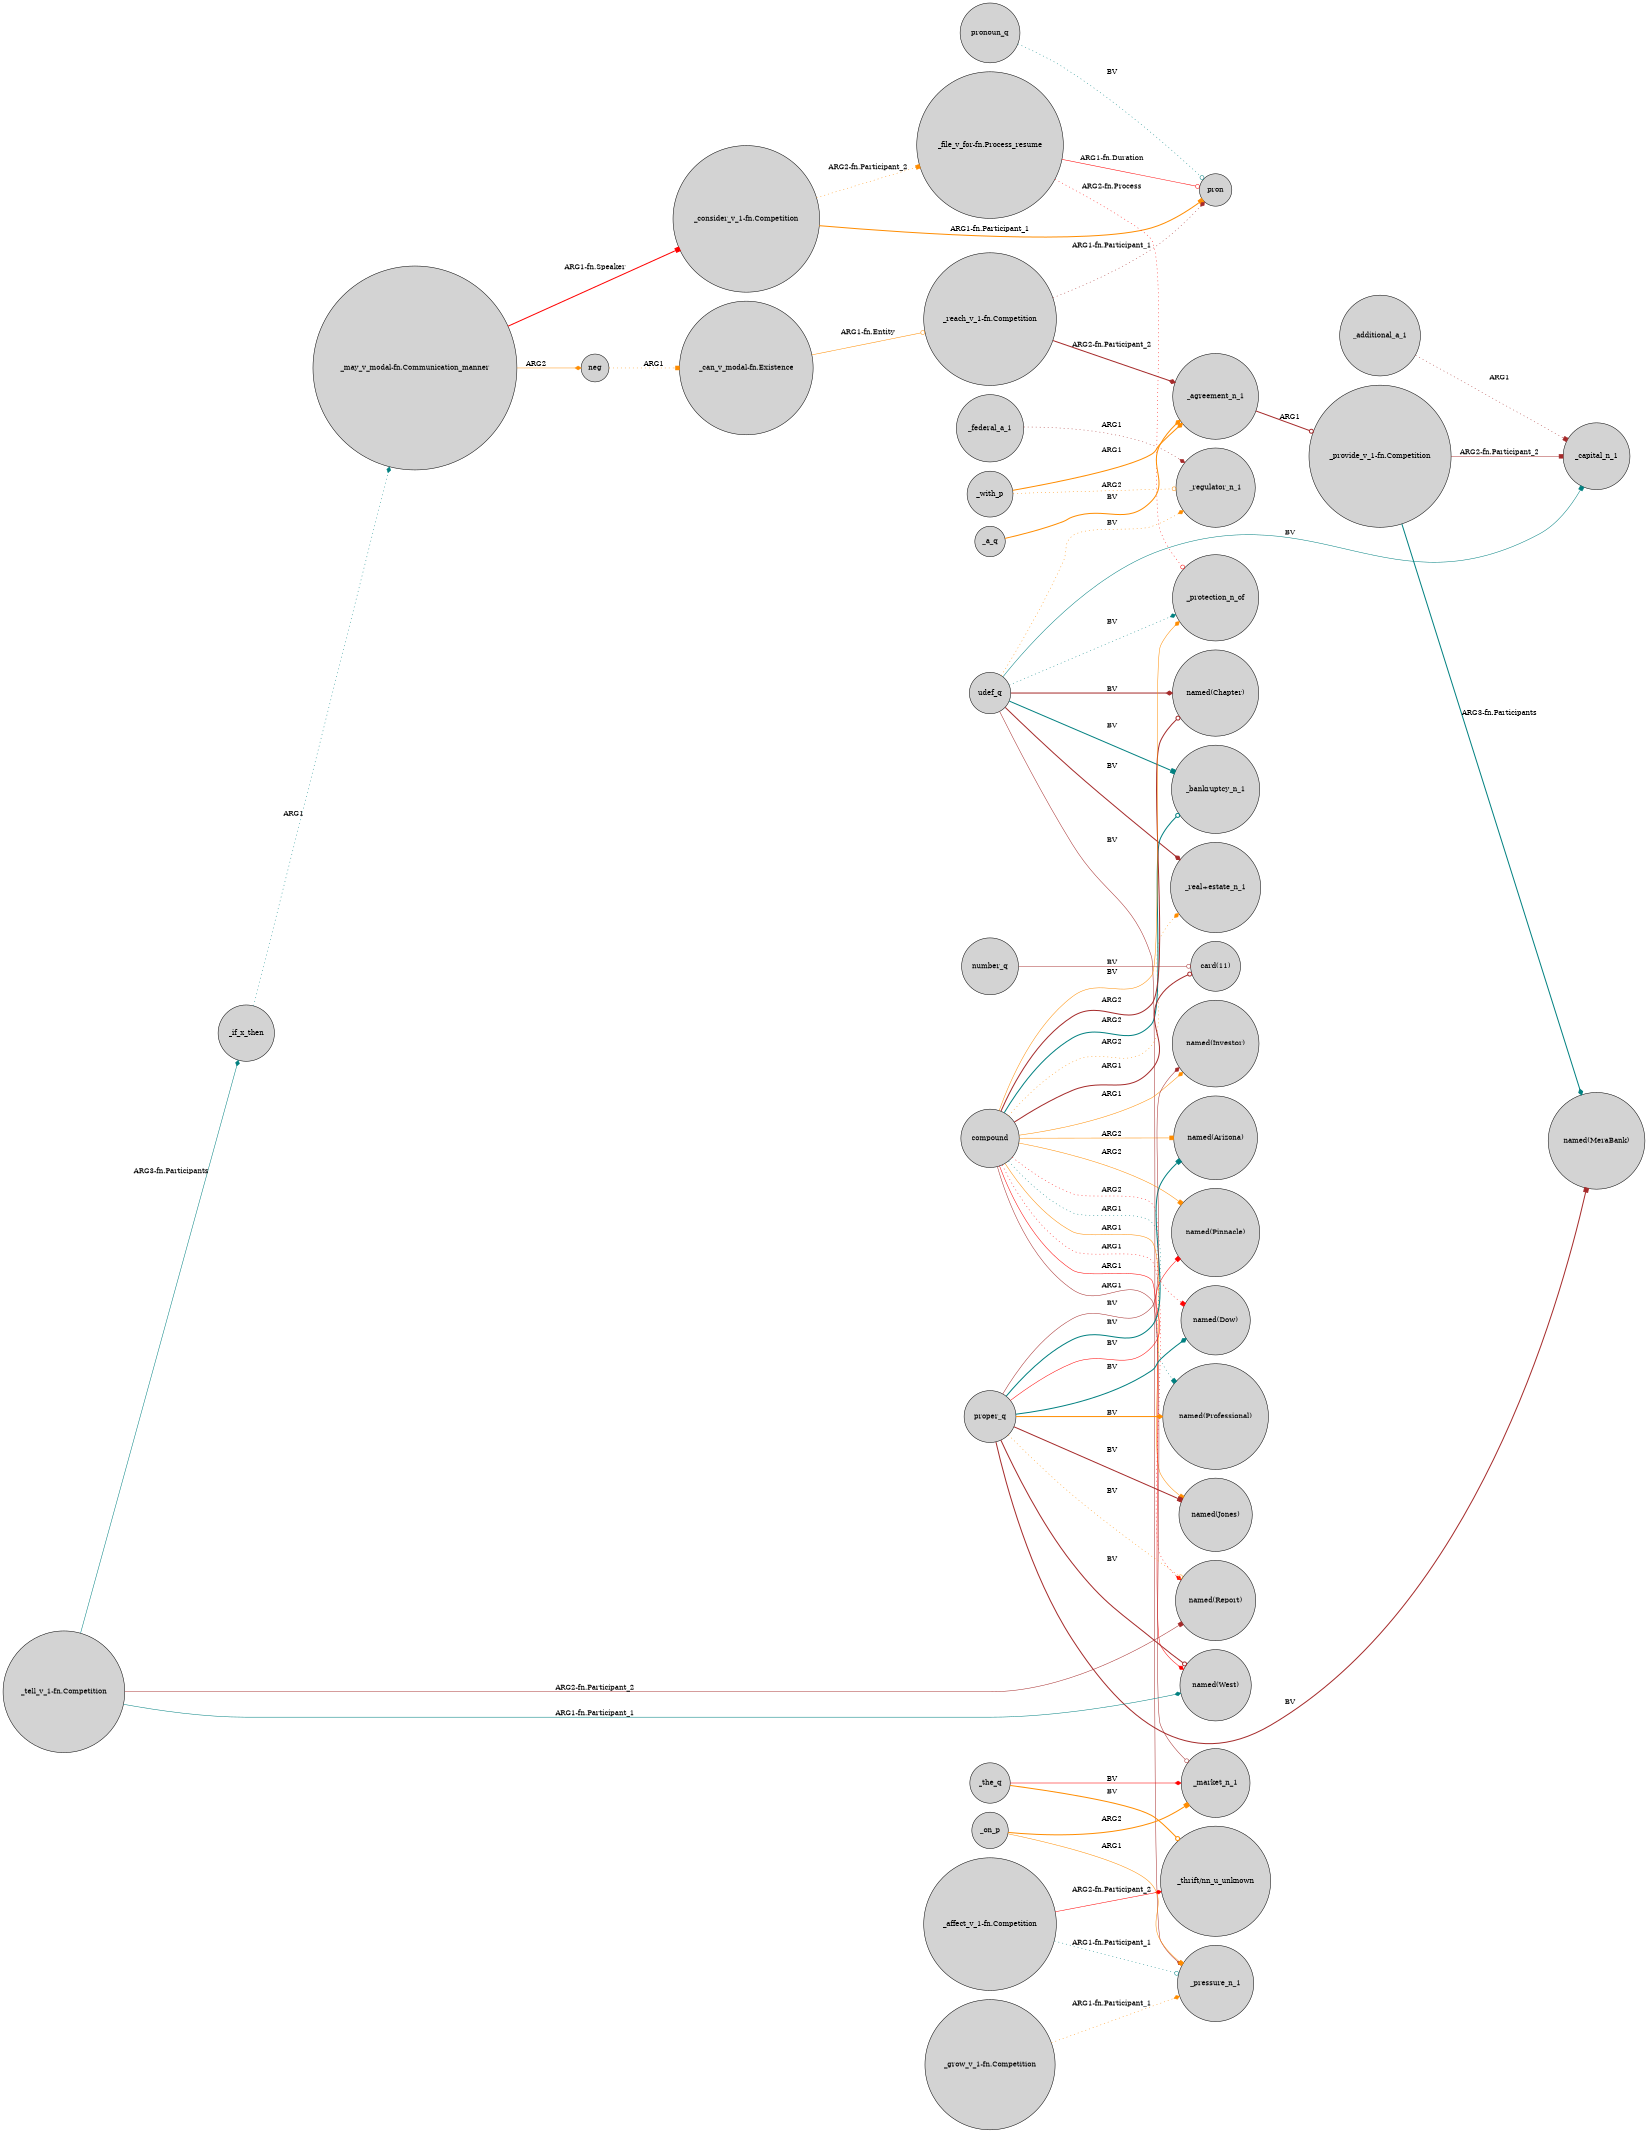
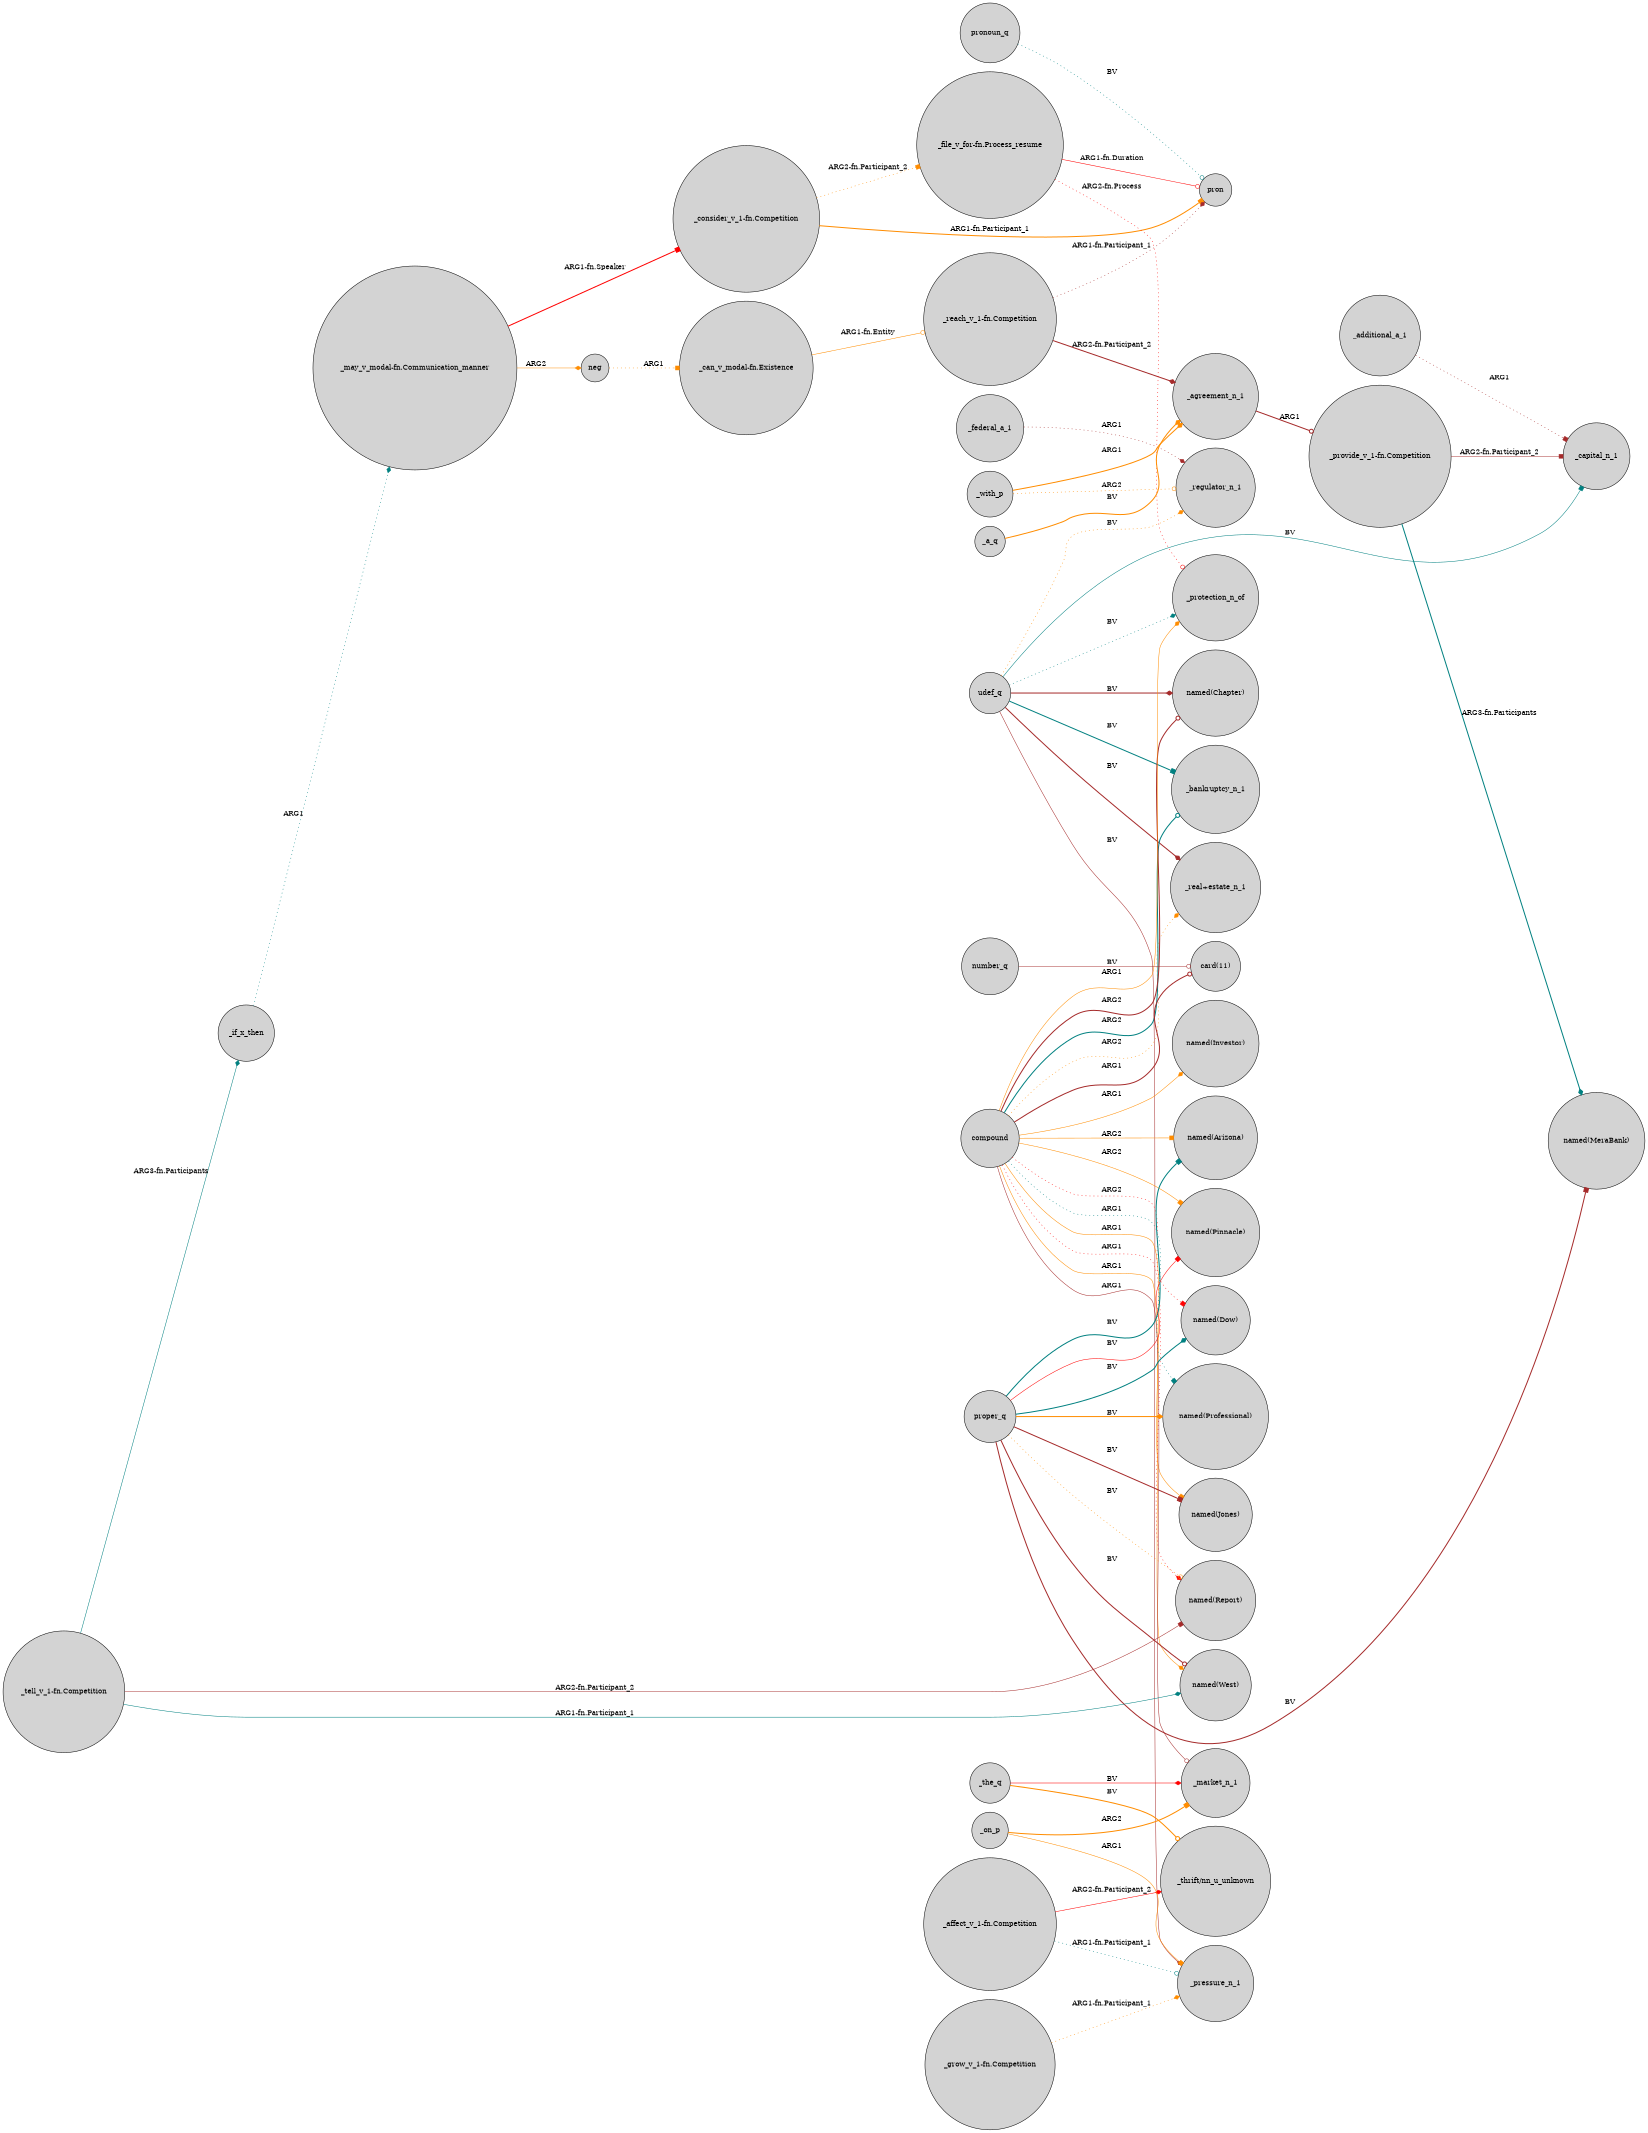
edge "compound" -> "_protection_n_of": label "BV" -> "ARG1"
edge "compound" -> "named(West)": color red -> darkorange
edge "proper_q" -> "named(Investor)": removed, label "BV"
